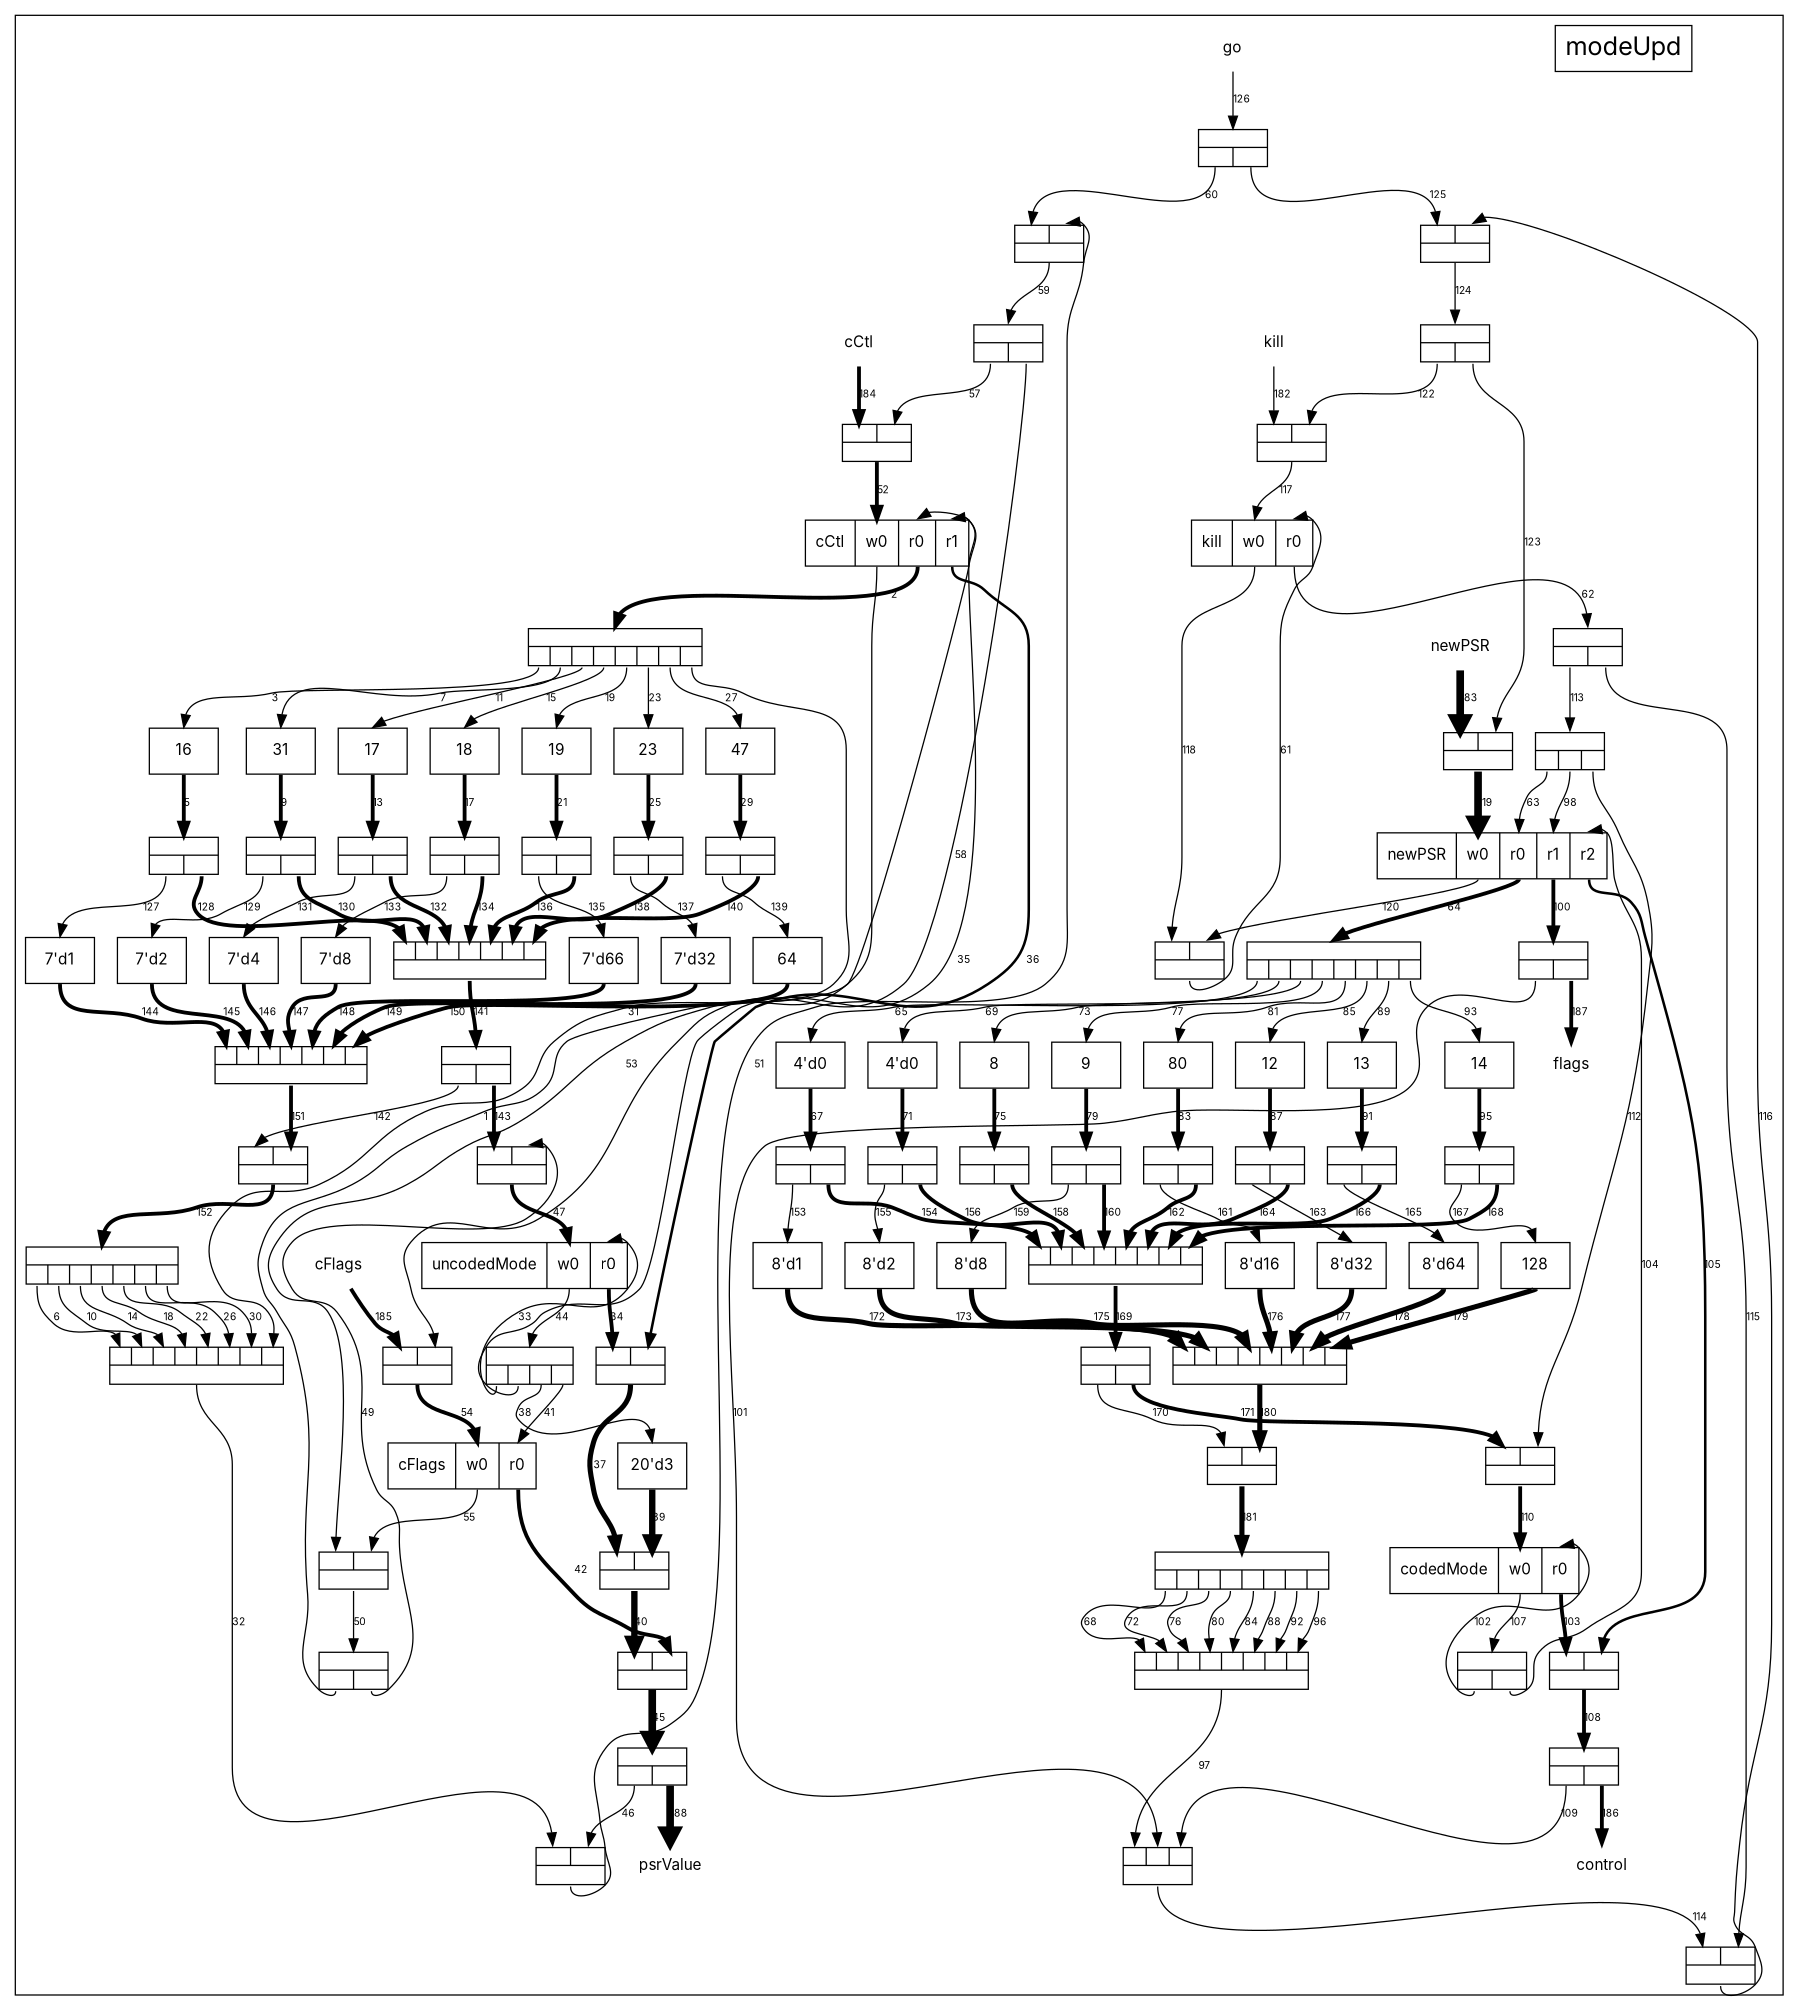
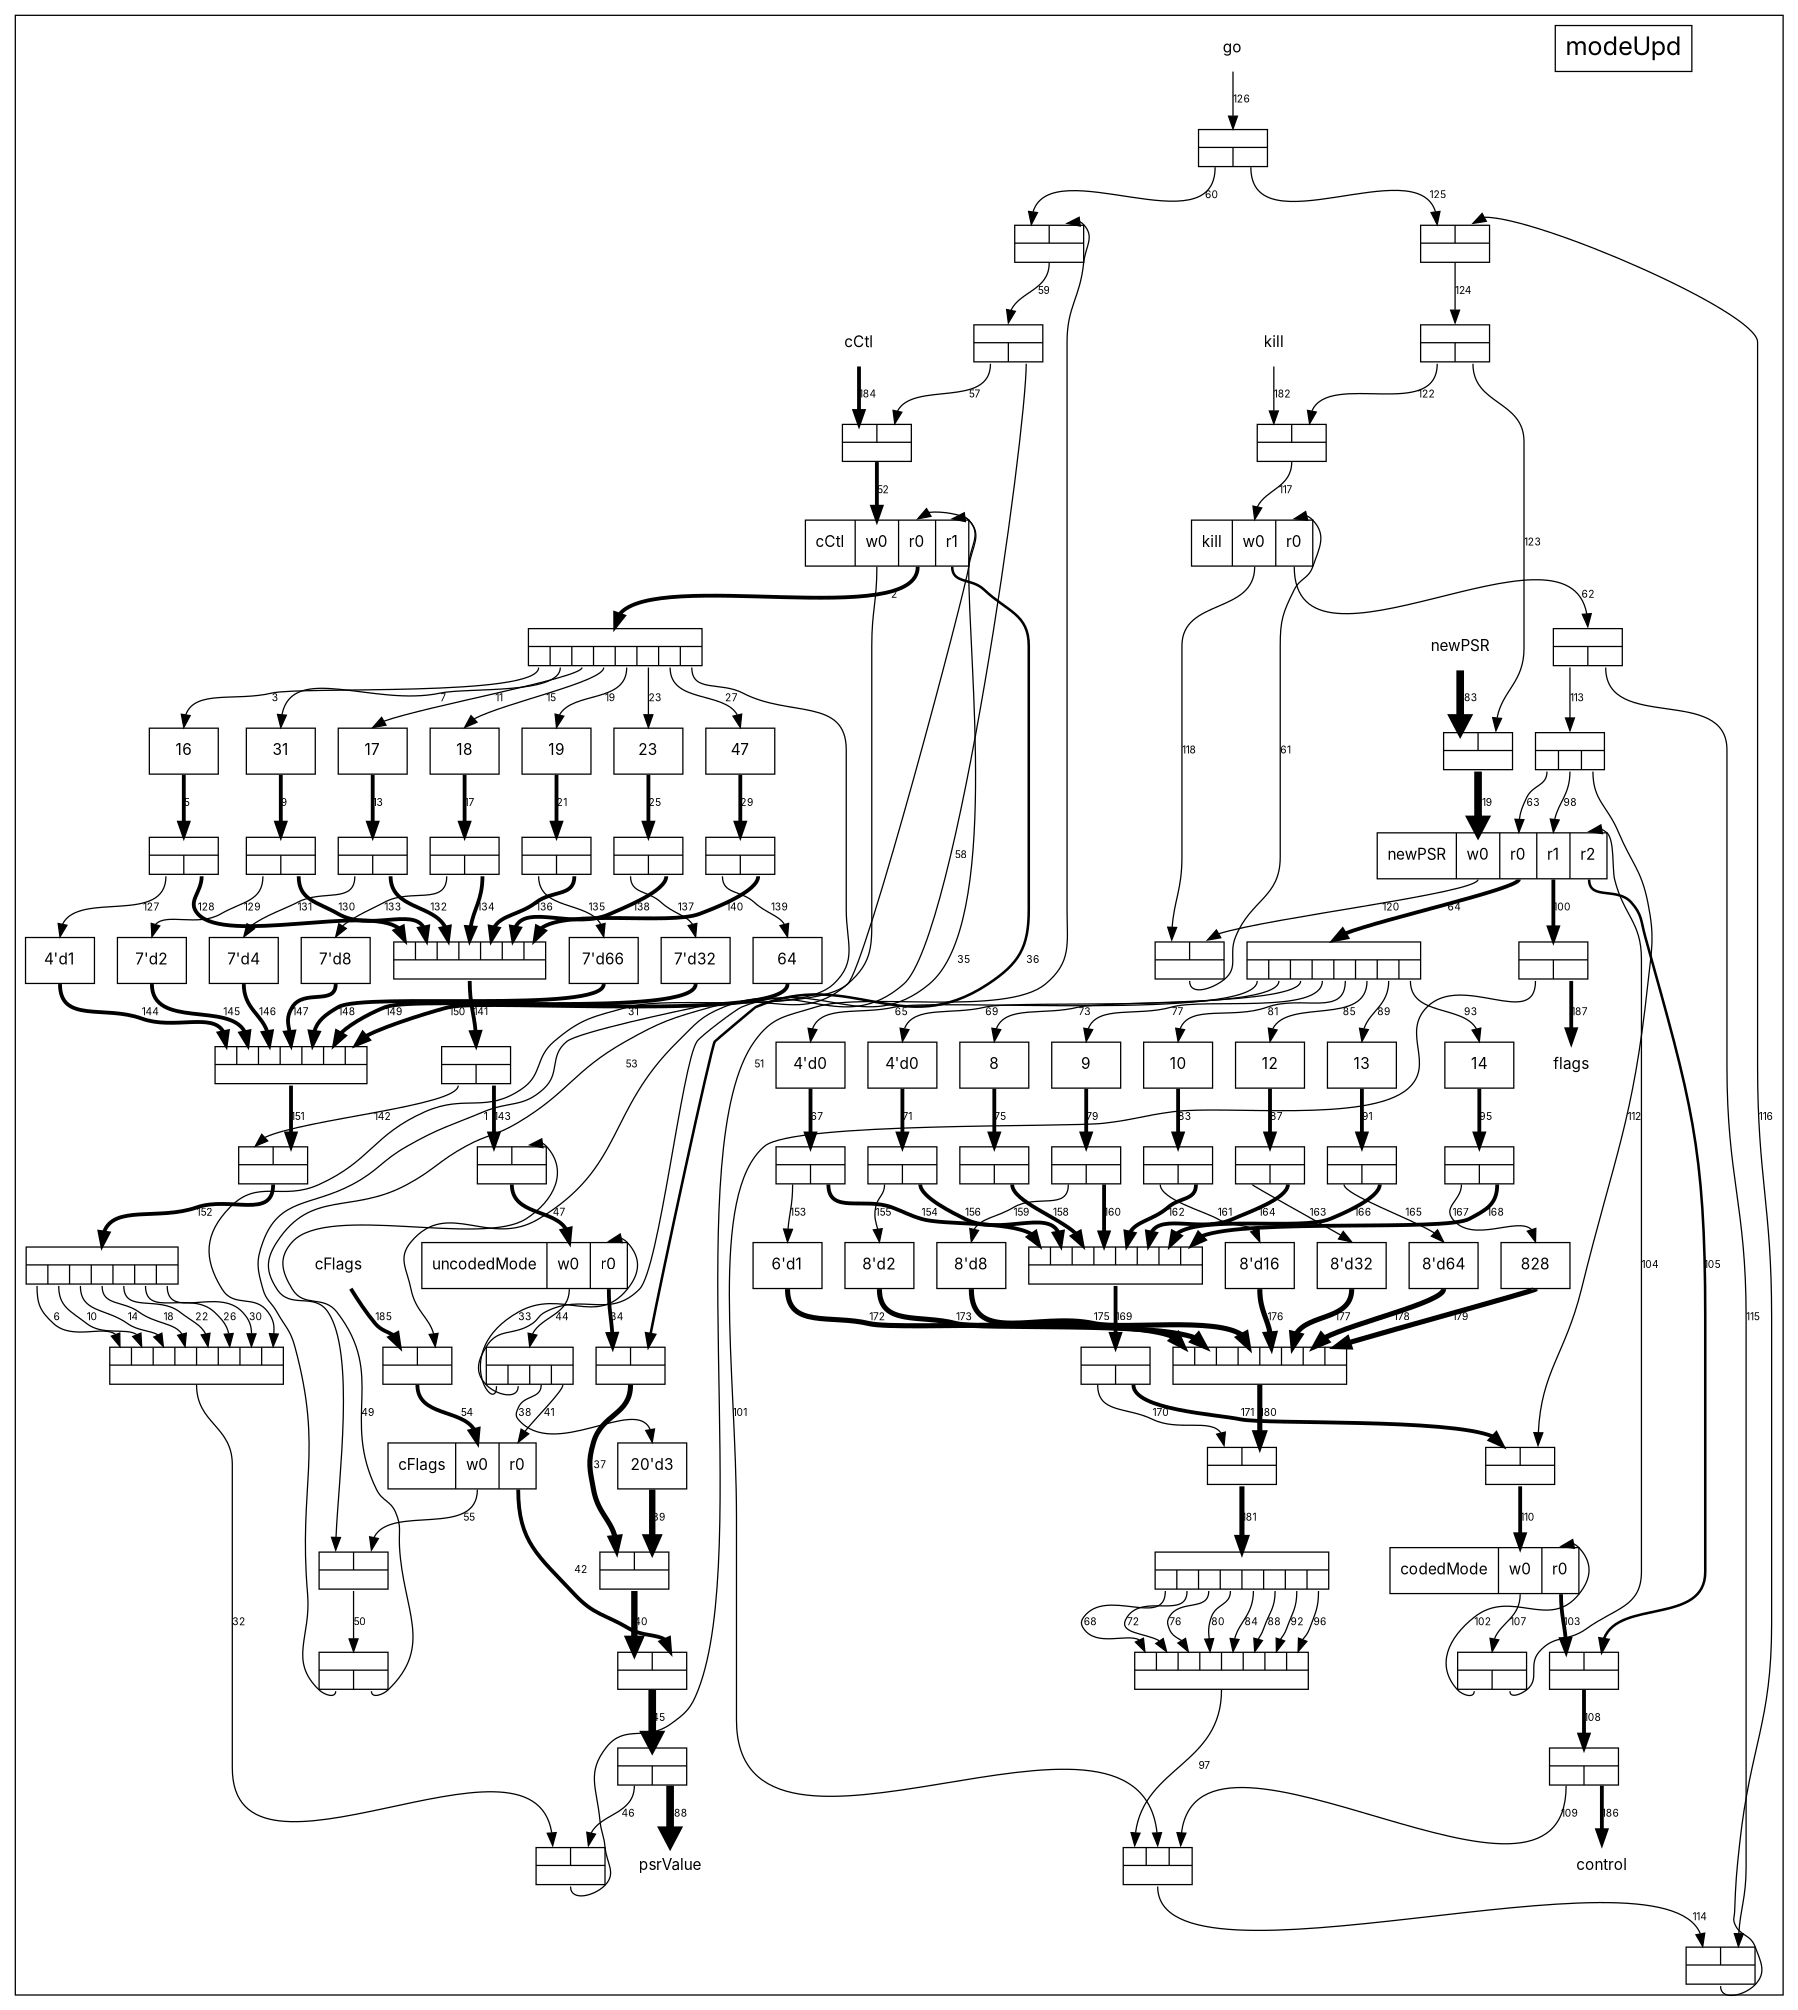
node "7'd1": label "7'd1" -> "4'd1"
node "80": label "80" -> "10"
node "8'd1": label "8'd1" -> "6'd1"
node "128": label "128" -> "828"
